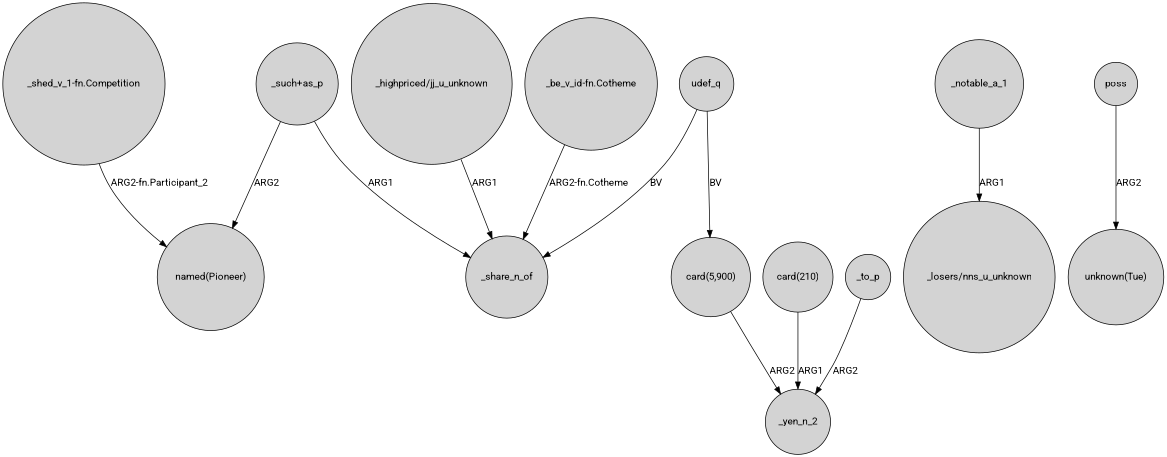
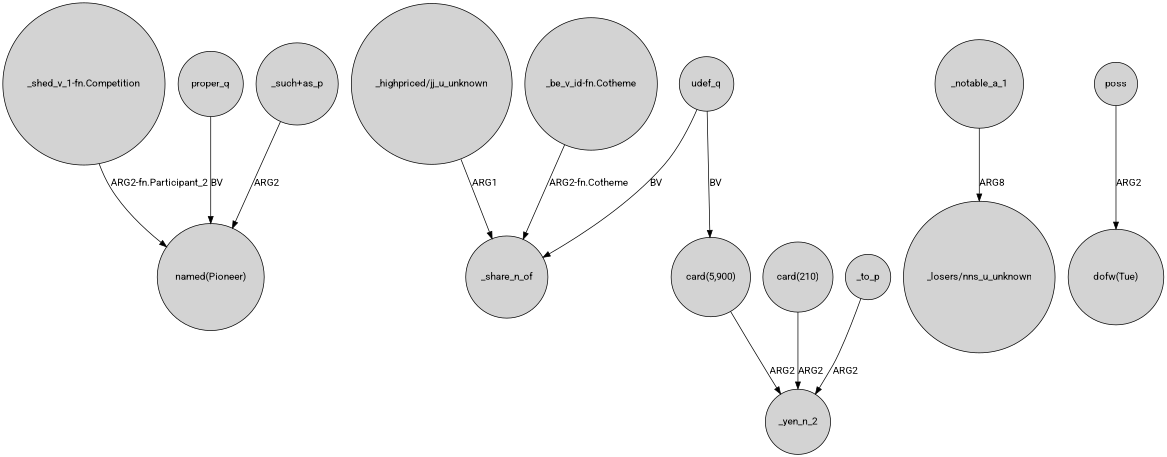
node "proper_q": added
edge "_notable_a_1" -> "_losers/nns_u_unknown": label "ARG1" -> "ARG8"
edge "_such+as_p" -> "_share_n_of": removed, label "ARG1"
node "unknown(Tue)": label "unknown(Tue)" -> "dofw(Tue)"
edge "card(210)" -> "_yen_n_2": label "ARG1" -> "ARG2"
